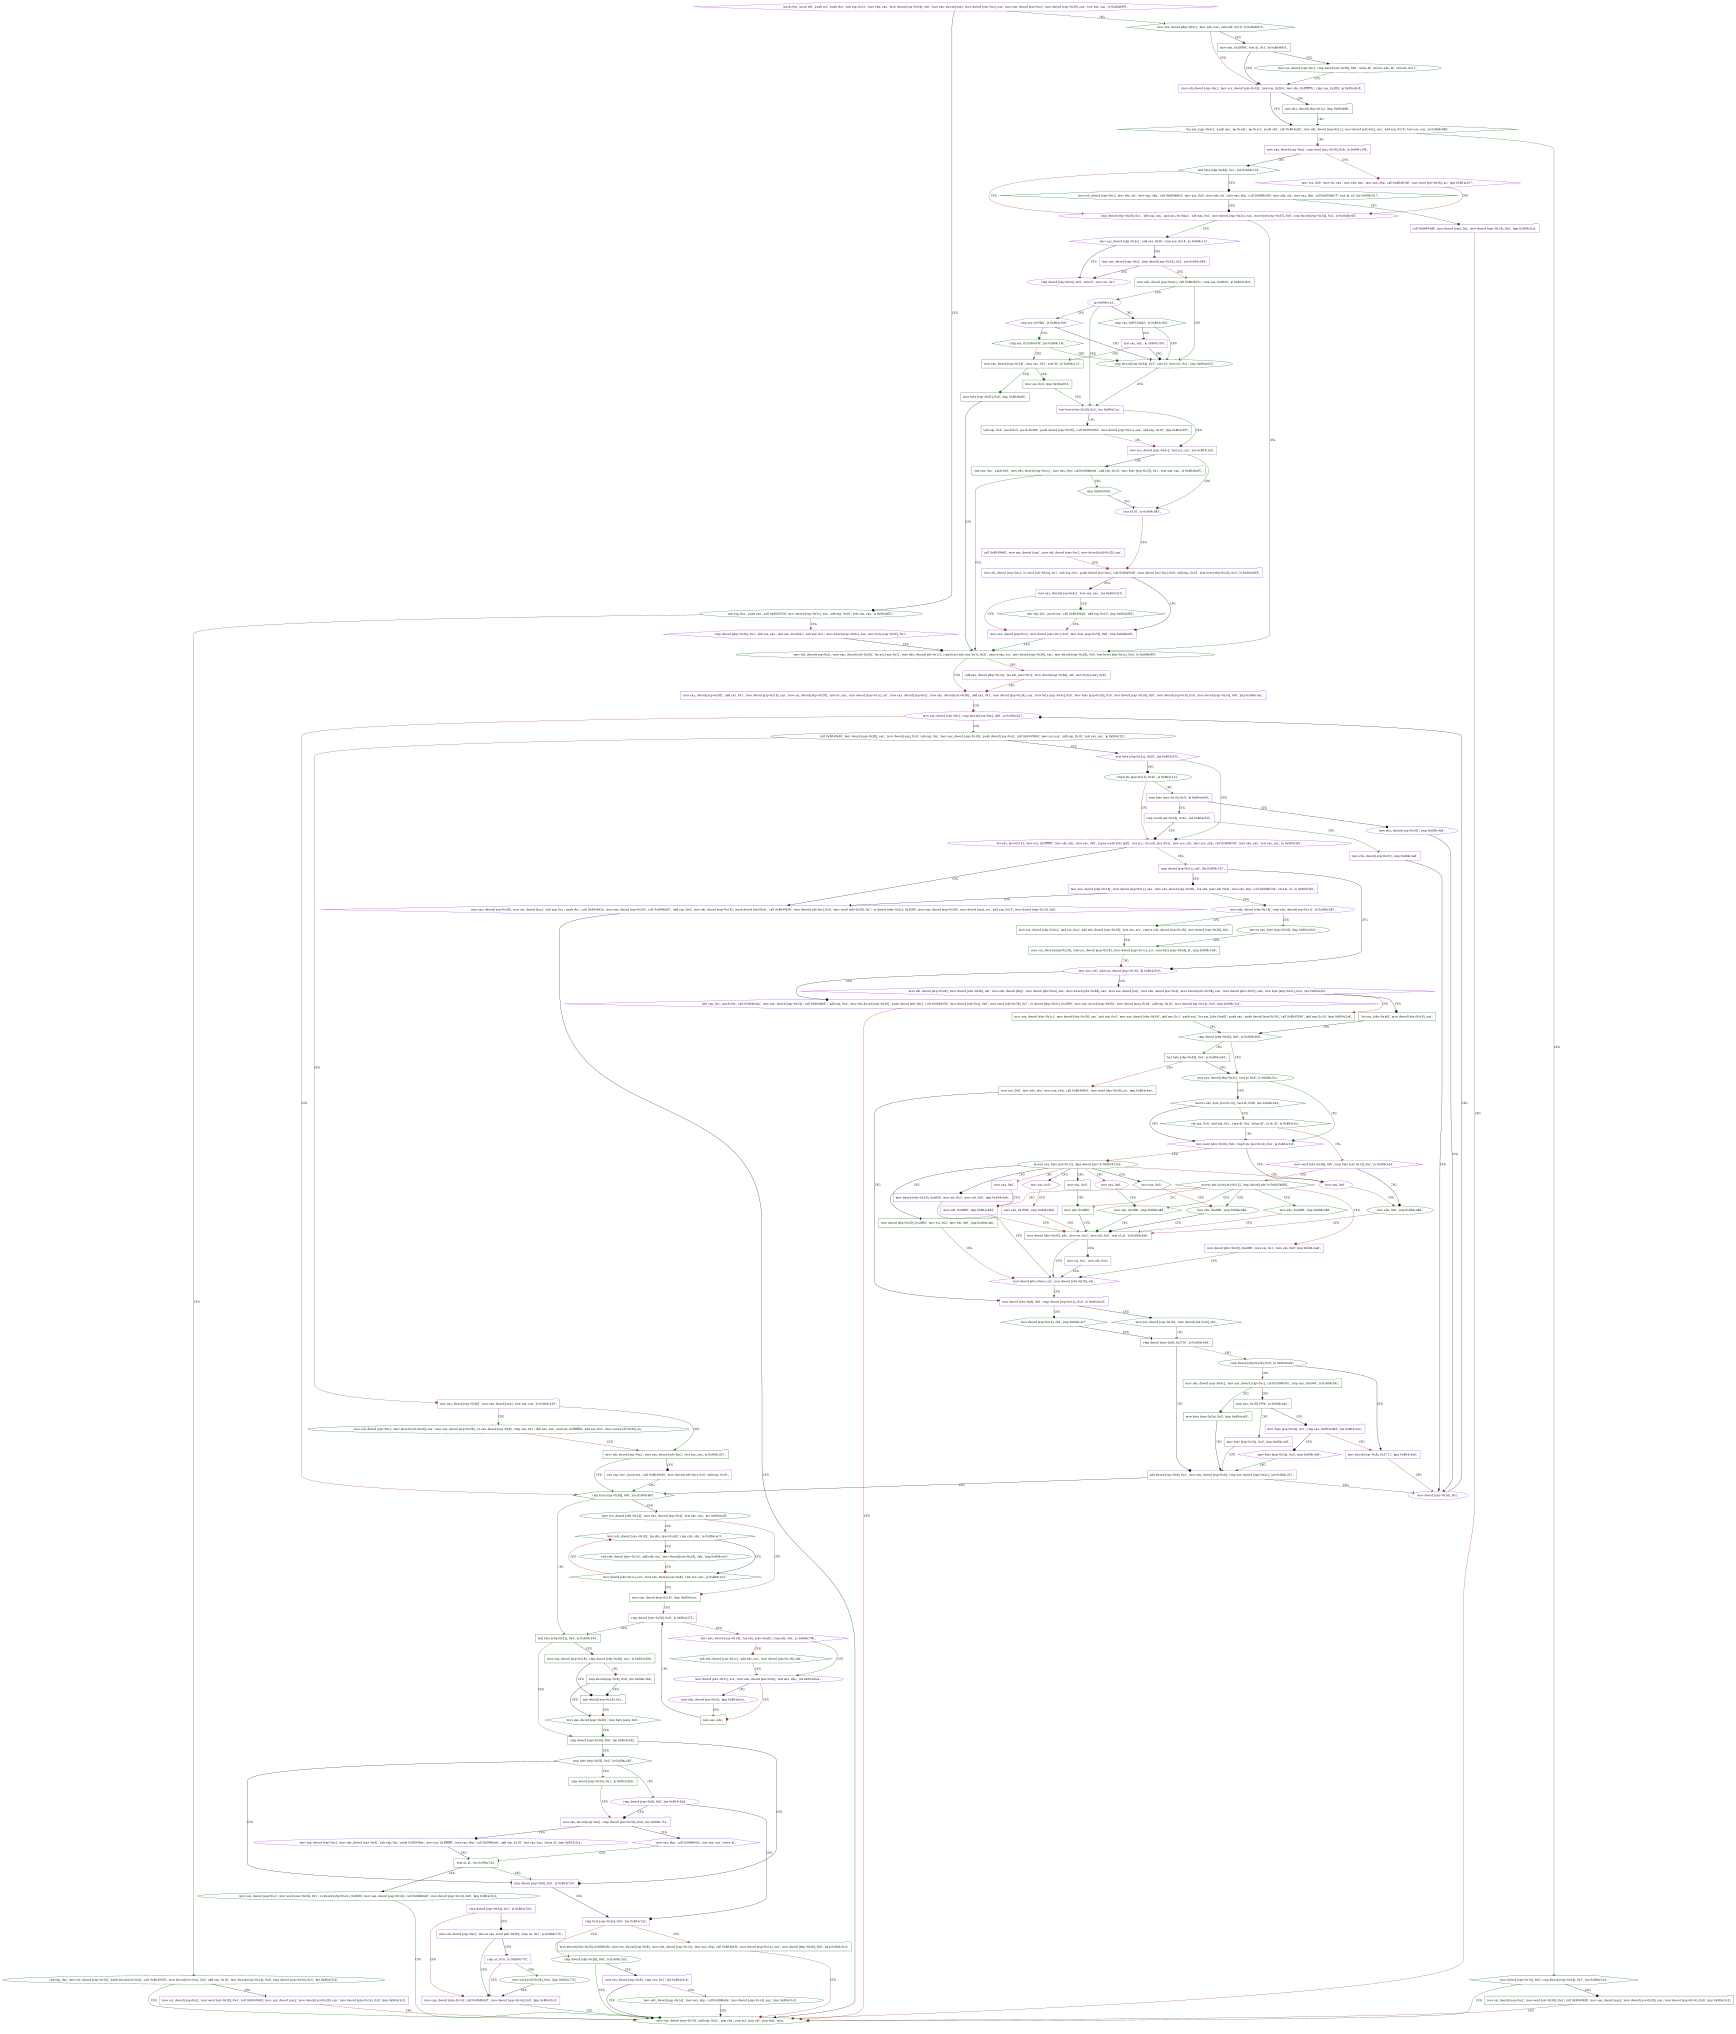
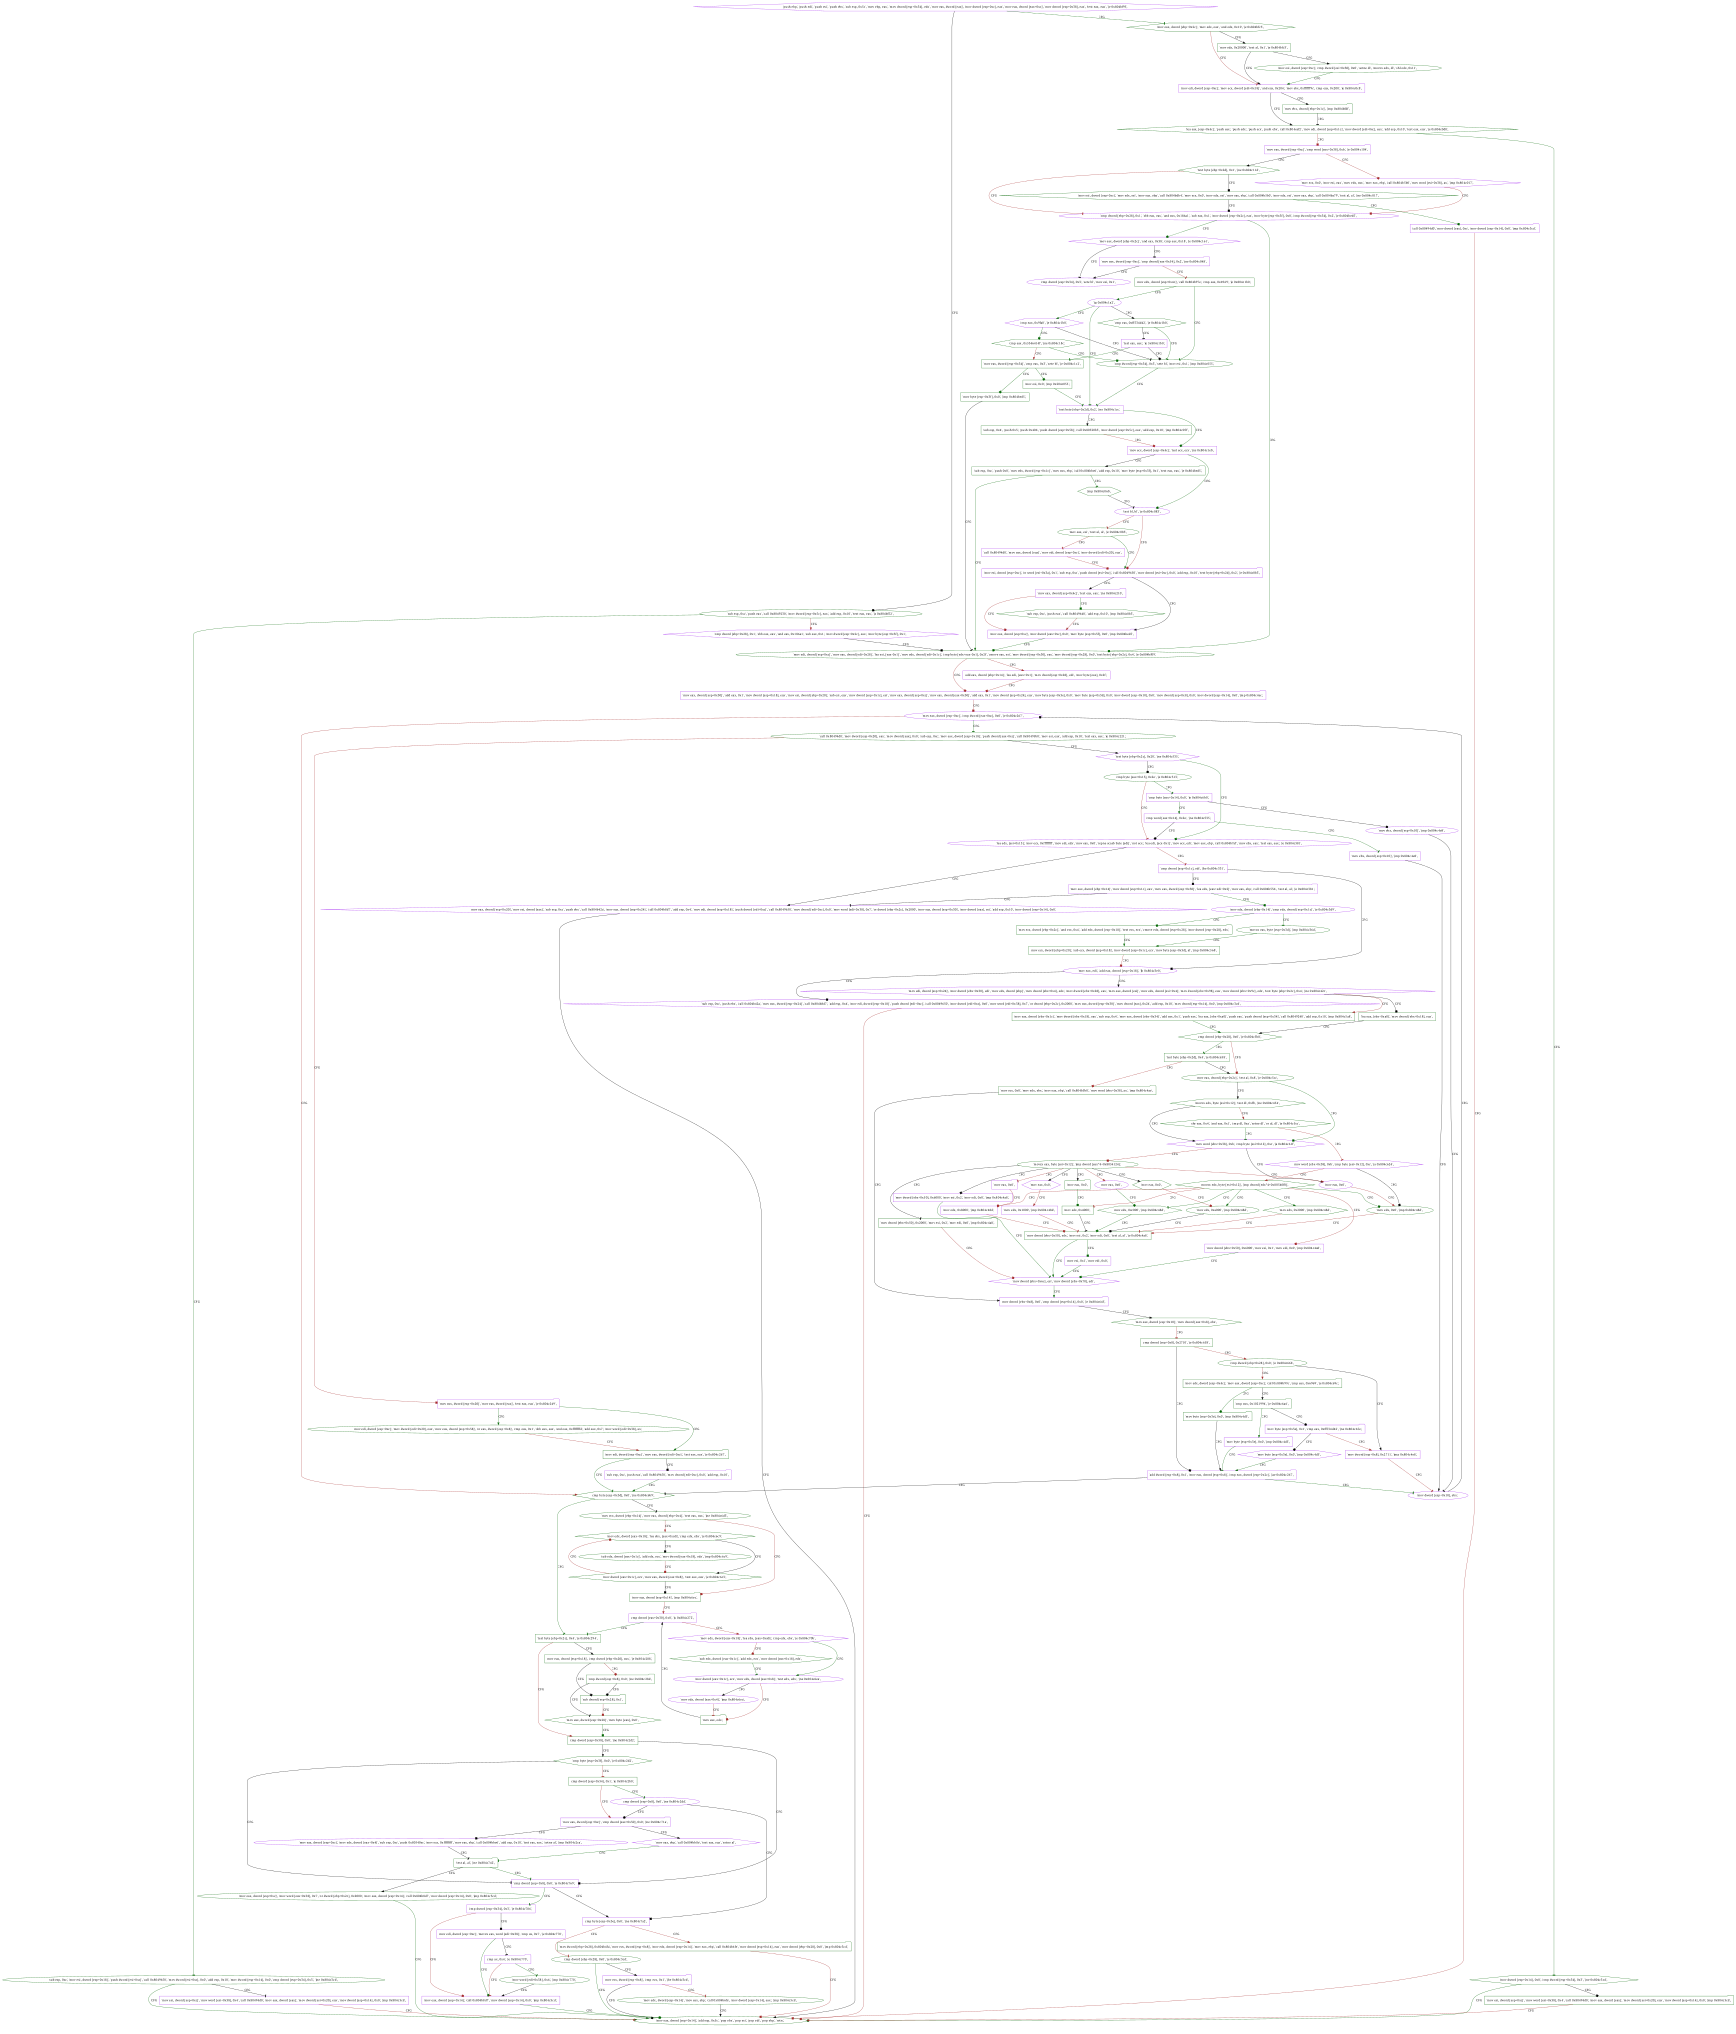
node "'mov eax, esi', 'test al, al', 'je 0x804c083',": added
edge "'movzx edx, byte [esi+0x12]', 'jmp dword [edx*4+0x80540f0]'," -> "'mov edx, 0x0', 'jmp 0x804c48d',": added, label "CFG"
node "'mov dword [esp+0x14], ebx', 'jmp 0x804c4c7',": removed
edge "'cmp byte [esp+0x3f], 0x0', 'je 0x804c2d2'," -> "'cmp dword [esp+0x8], 0x0', 'jne 0x804c2dd',": now "'cmp dword [esp+0x34], 0x1', 'je 0x804c2b0'," -> "'cmp dword [esp+0x8], 0x0', 'jne 0x804c2dd',"
node "'test al, al', 'jne 0x904c742',": label "'test al, al', 'jne 0x904c742'," -> "'test al, al', 'jne 0x804c742',"
edge "'cmp dword [esp+0x8], 0x0', 'je 0x804c769'," -> "'cmp dword [esp+0x34], 0x3', 'je 0x804c786',": added, label "CFG"
